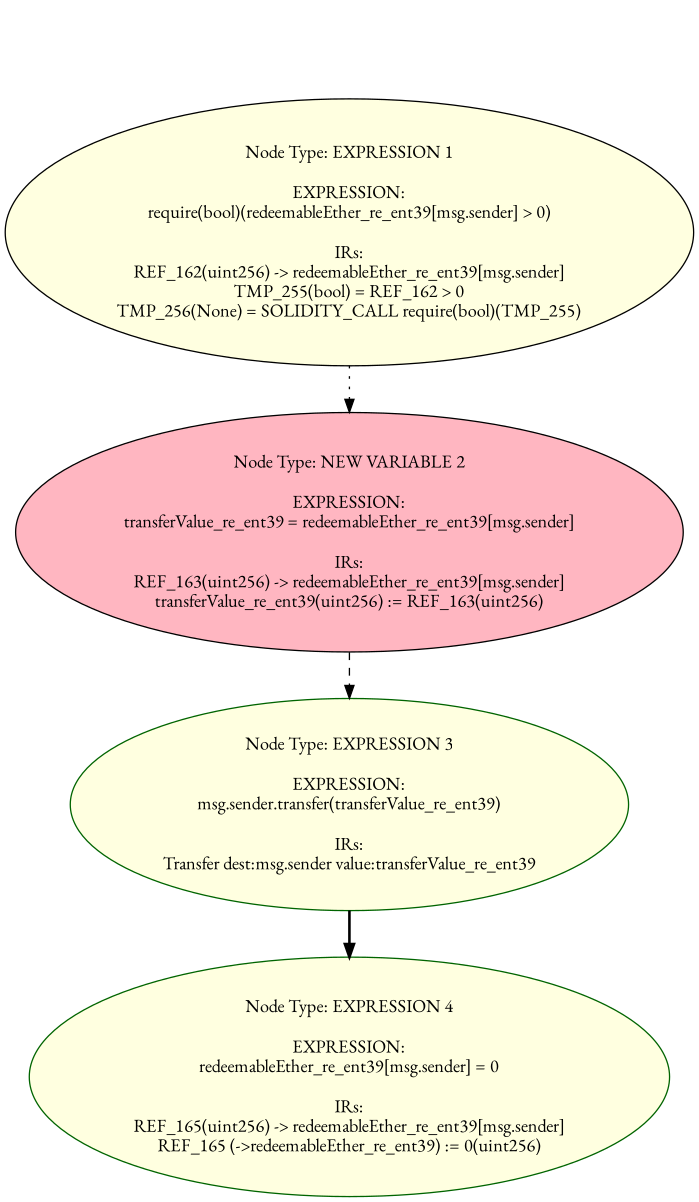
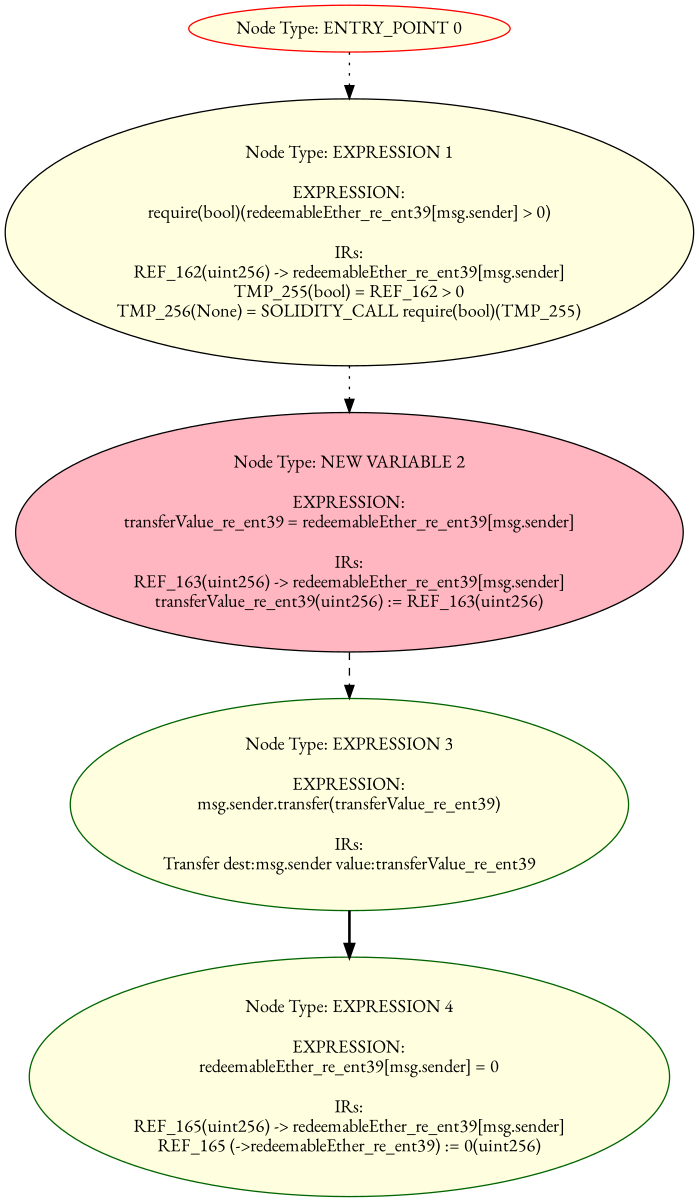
node "Node Type: ENTRY_POINT 0": added
